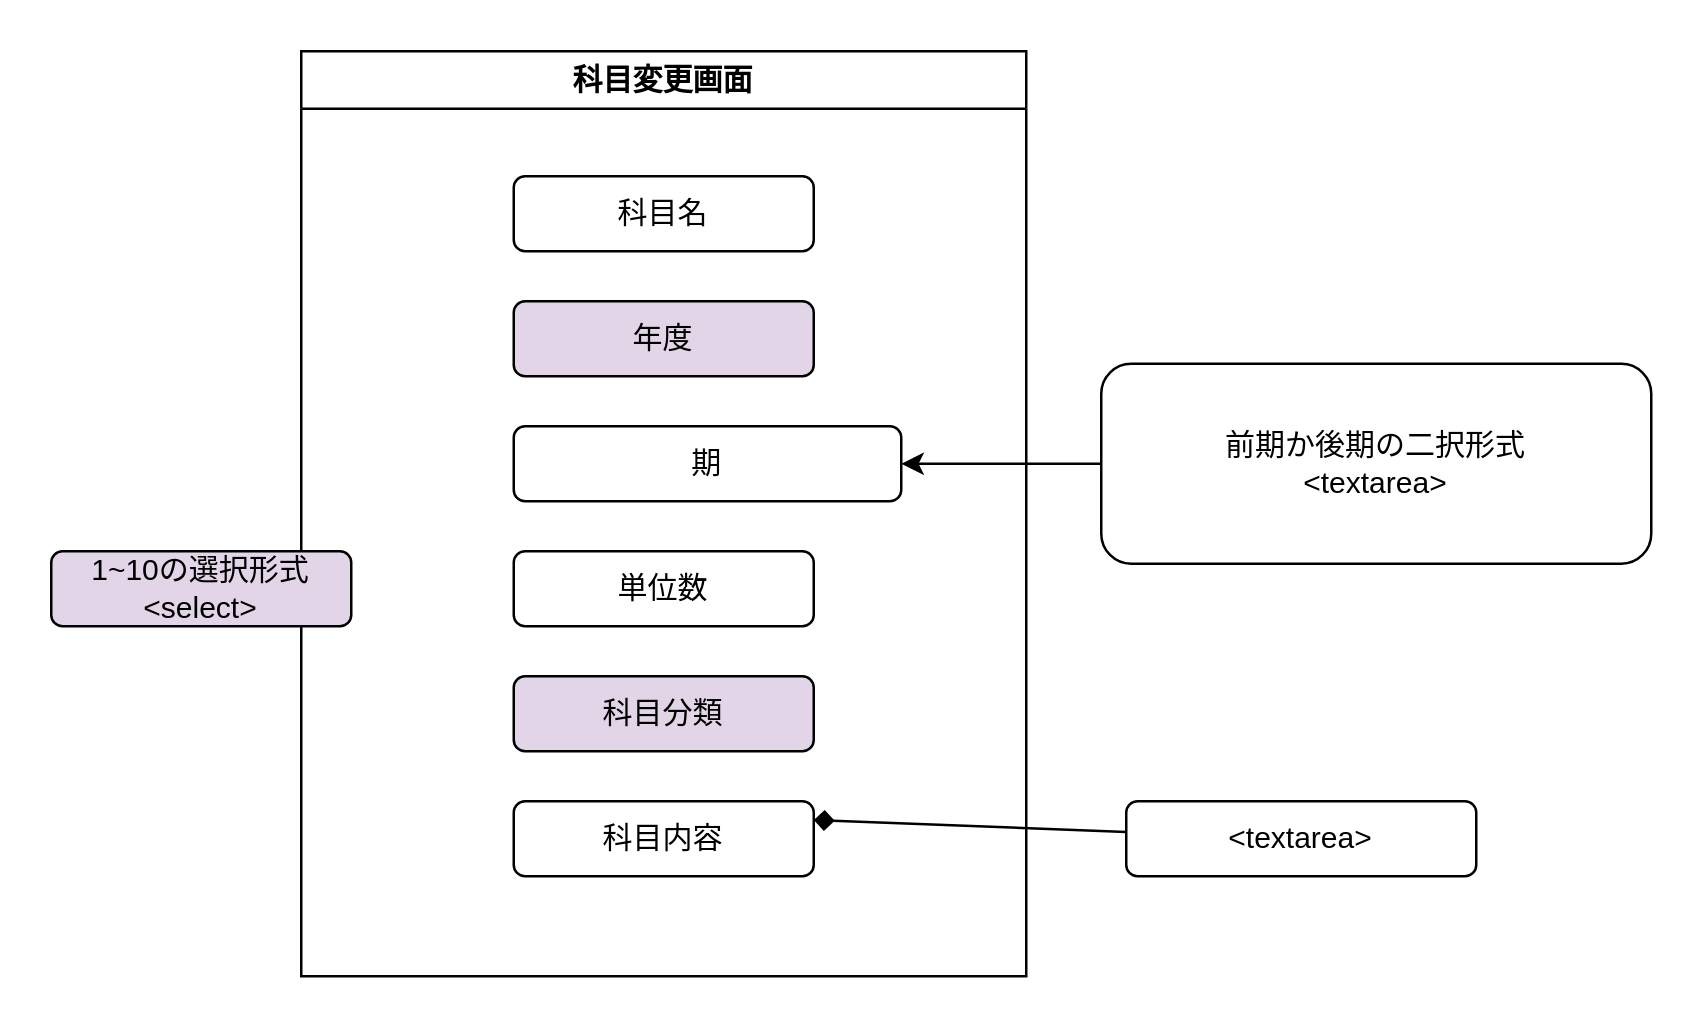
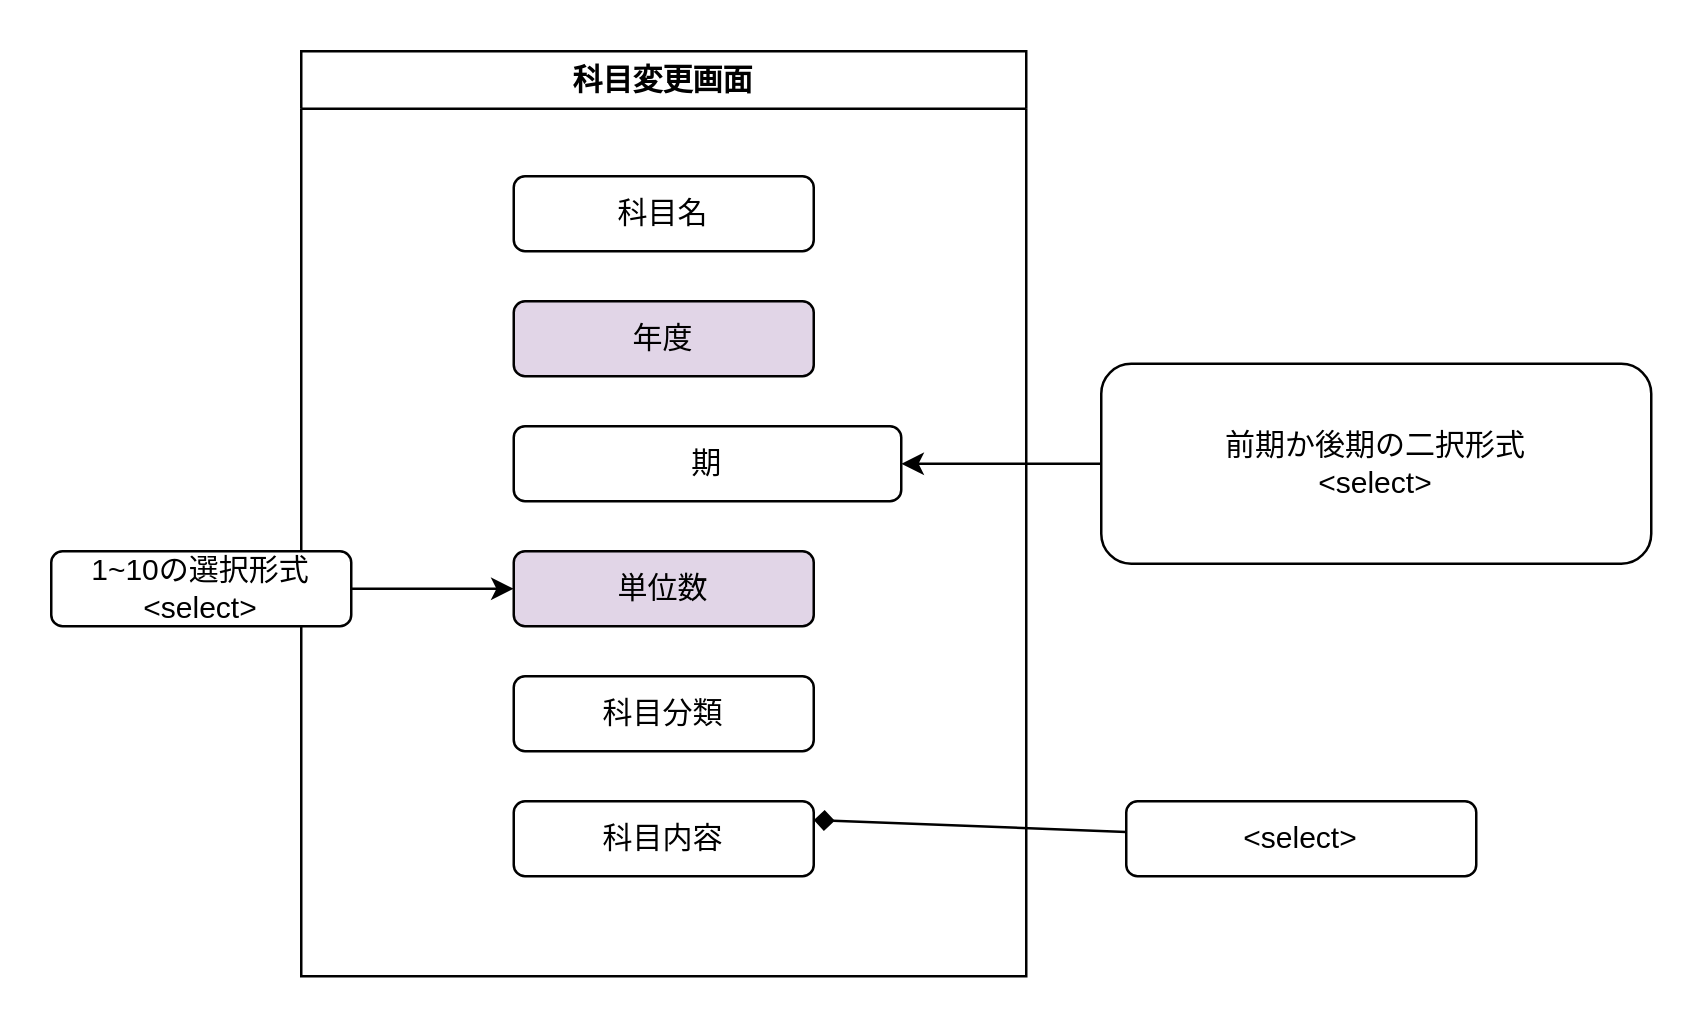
node "前期か後期の二択形式 <textarea>": label "前期か後期の二択形式 <textarea>" -> "前期か後期の二択形式 <select>"
node "1~10の選択形式 <select>": fillcolor #e1d5e7 -> #ffffff
edge "1~10の選択形式 <select>" -> "単位数": added
node "単位数": fillcolor #ffffff -> #e1d5e7
node "科目分類": fillcolor #e1d5e7 -> #ffffff
node "<textarea>": label "<textarea>" -> "<select>"
